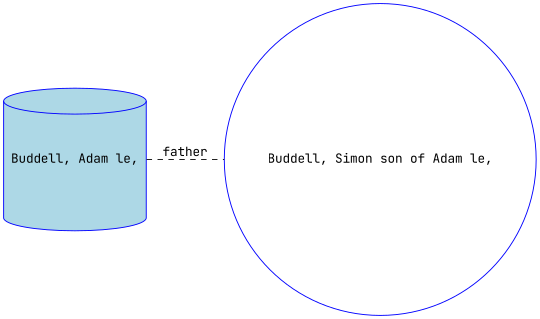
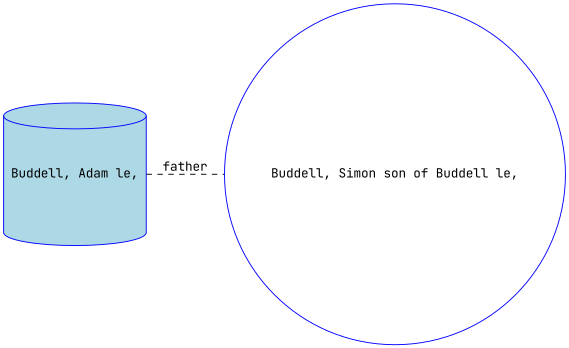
node "Buddell, Simon son of Adam le,": label "Buddell, Simon son of Adam le," -> "Buddell, Simon son of Buddell le,"
